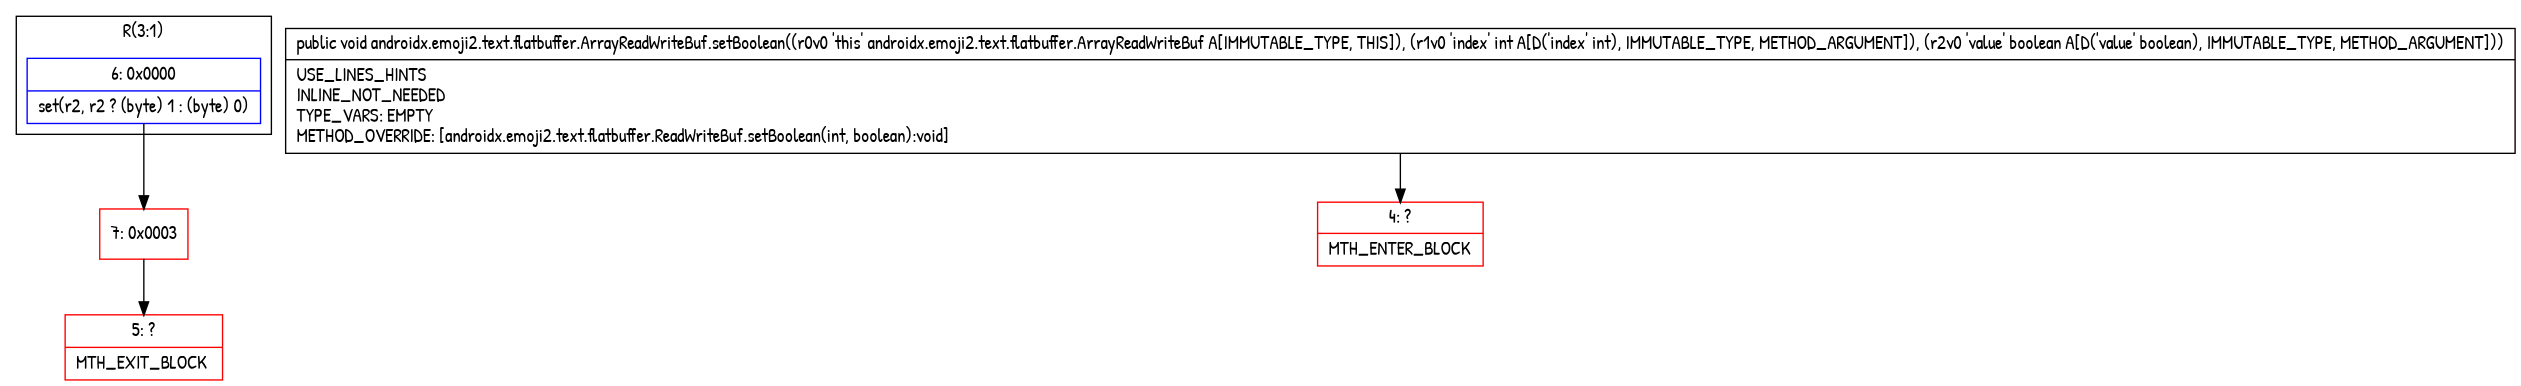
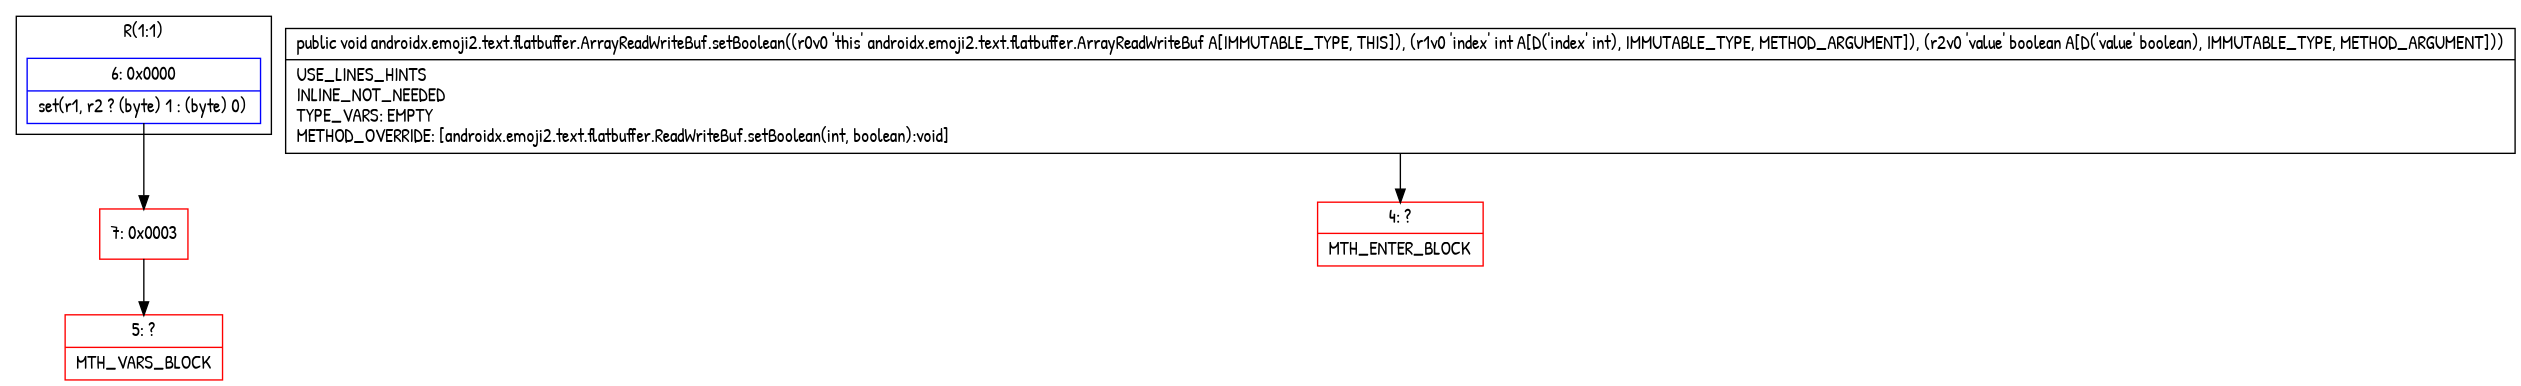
cluster "R(3:1)": label "R(3:1)" -> "R(1:1)"
node "6: 0x0000": text "set(r2, r2 ? (byte) 1 : (byte) 0)" -> "set(r1, r2 ? (byte) 1 : (byte) 0)"
node "5: ?": text "MTH_EXIT_BLOCK" -> "MTH_VARS_BLOCK"
